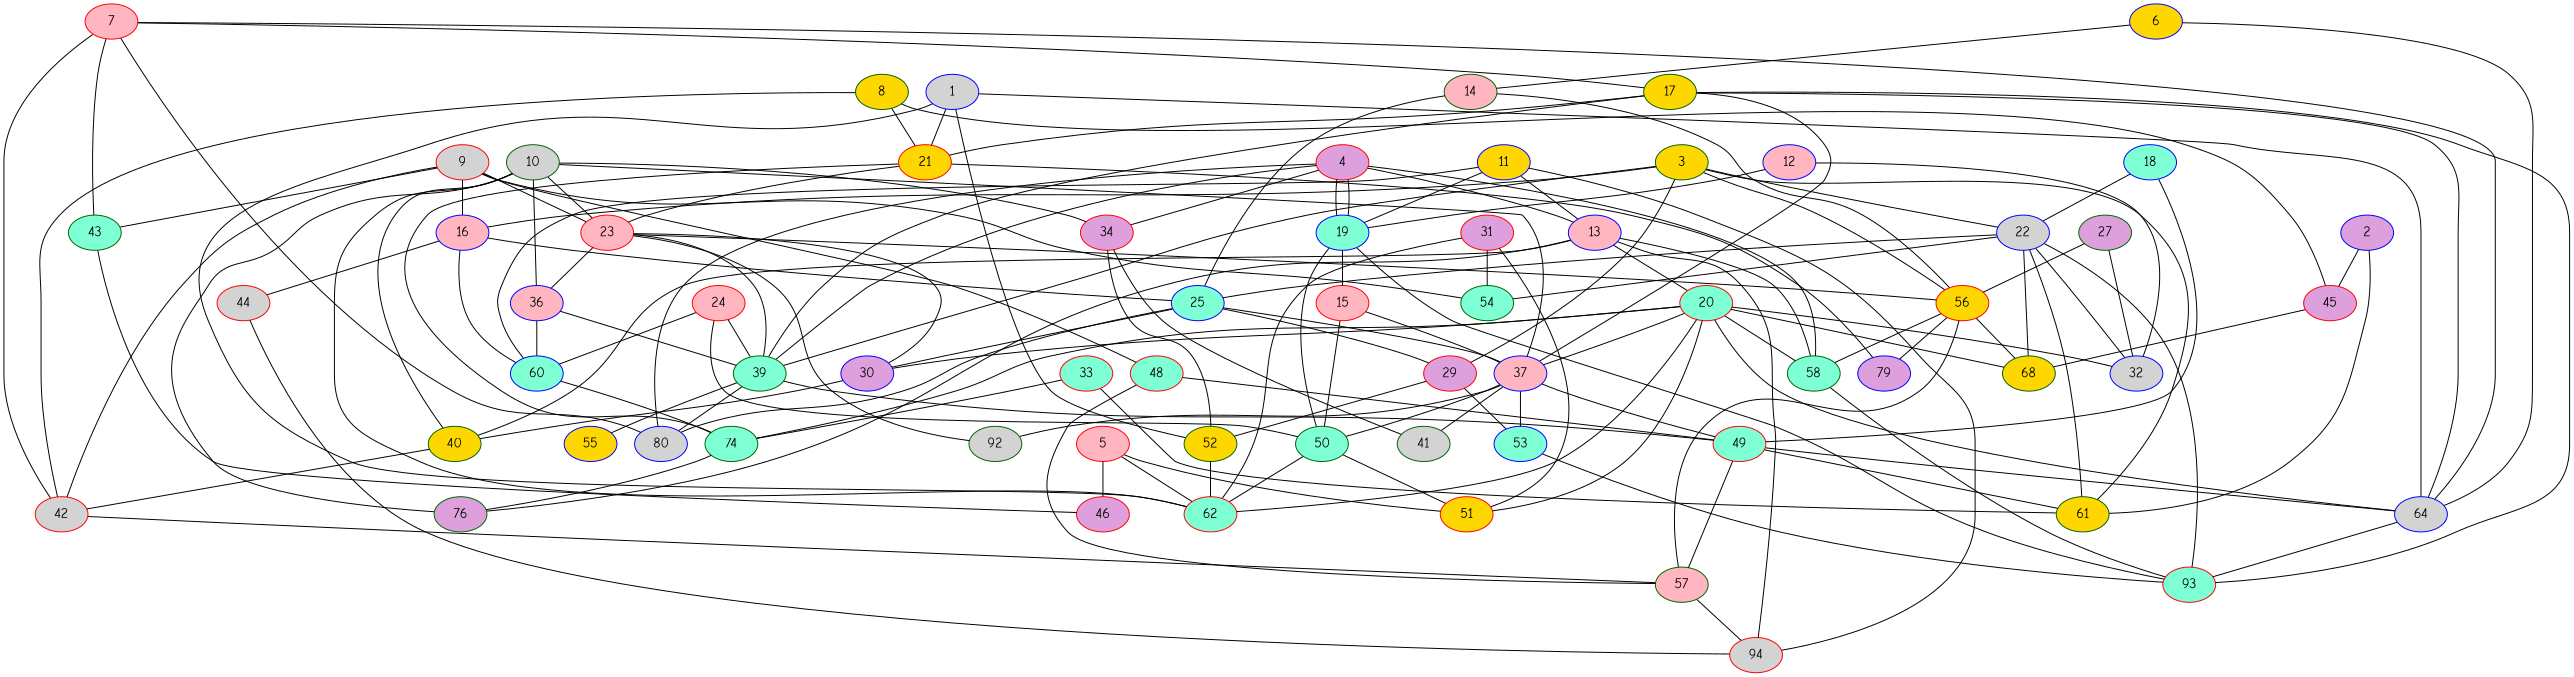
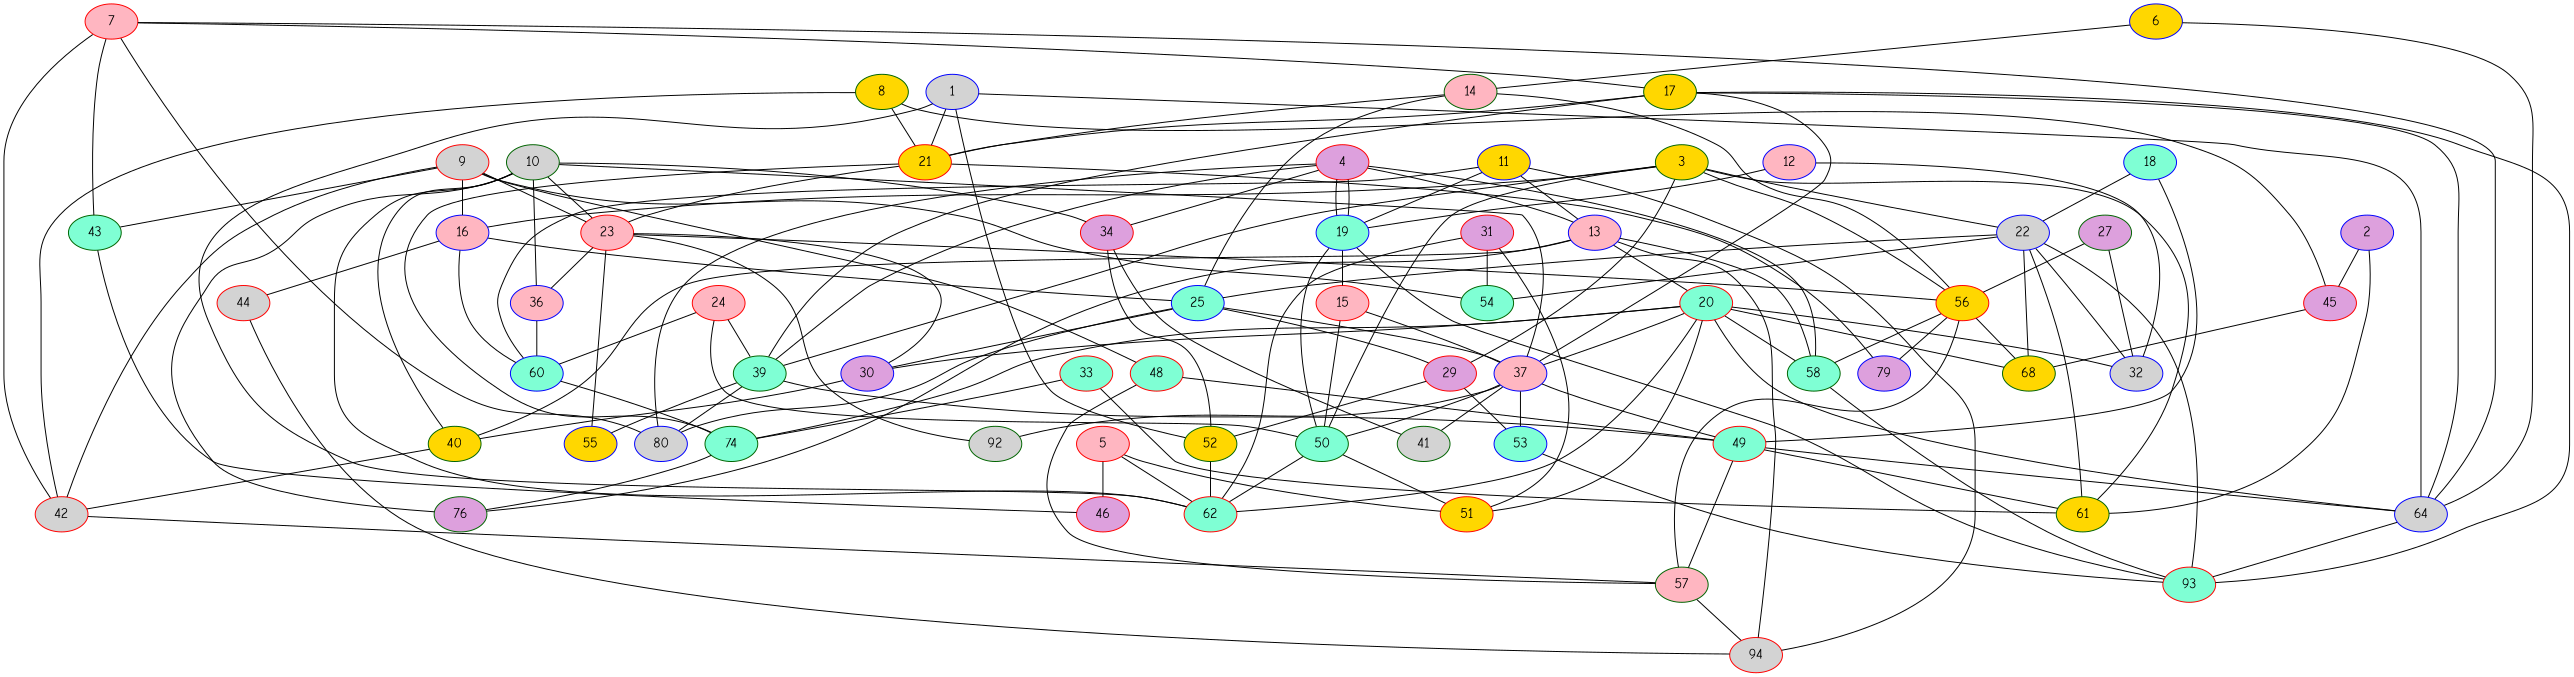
edge "14" -- "21": added
edge "3" -- "50": added
edge "23" -- "39": now "23" -- "55"
edge "36" -- "39": removed
